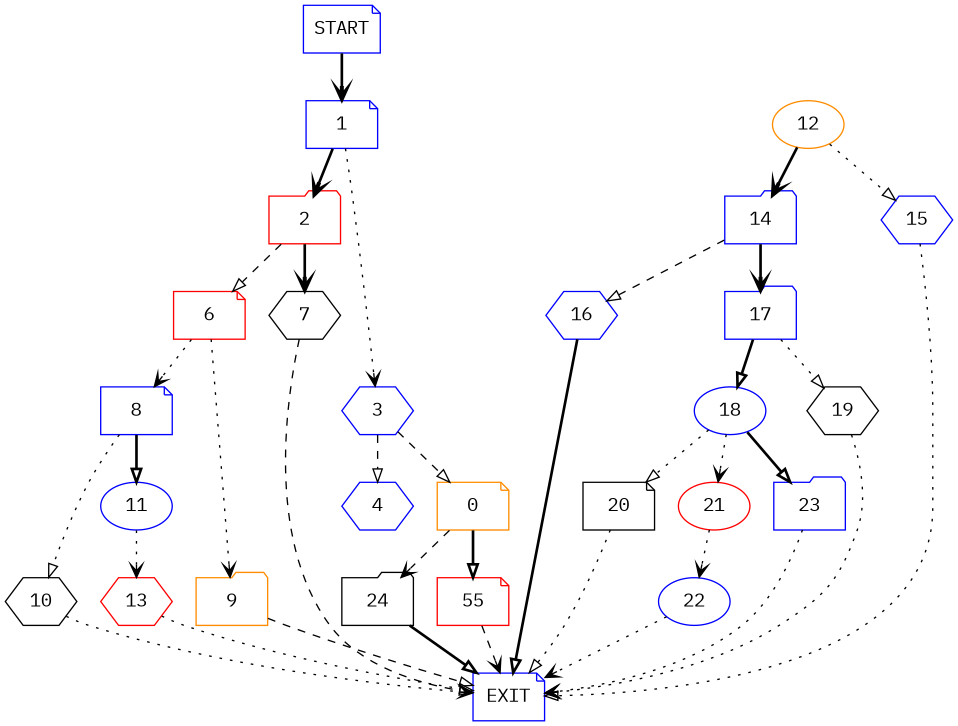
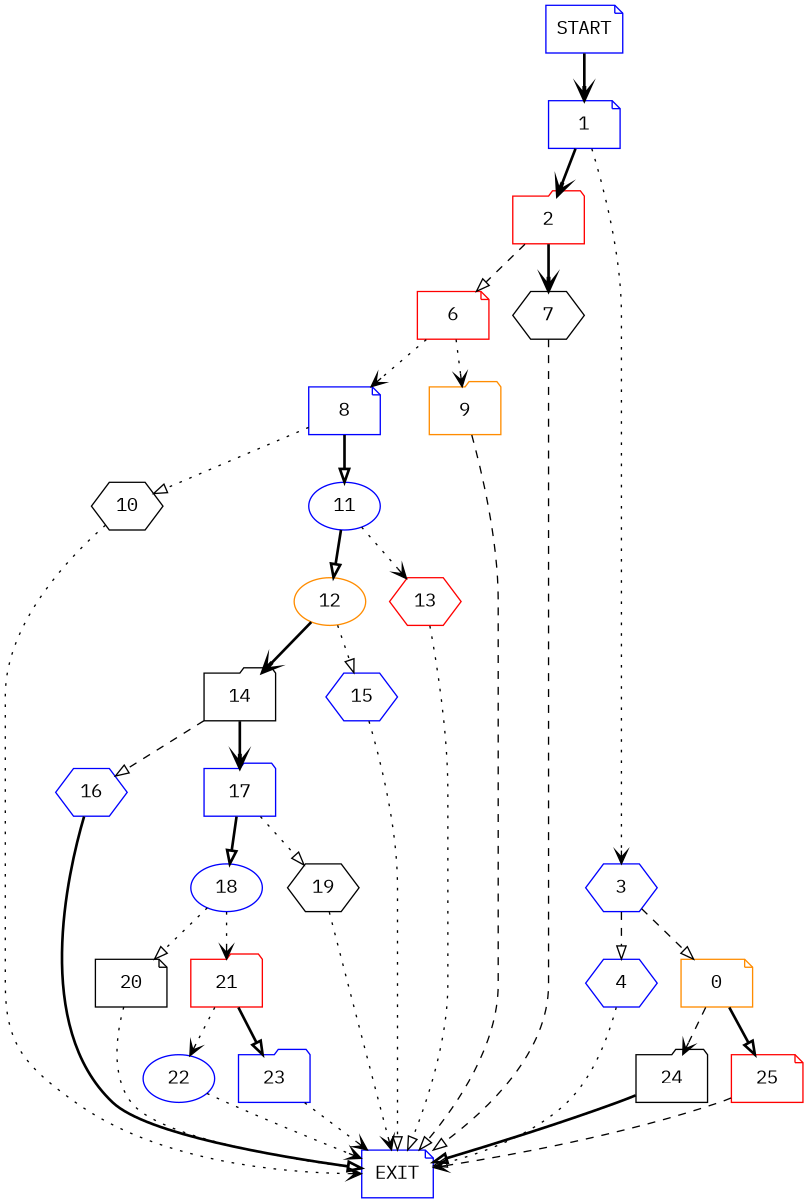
node "14": color blue -> black
edge "18" -> "23": now "21" -> "23"
node "21": shape ellipse -> folder
edge "11" -> "12": added
node "55": label "55" -> "25"
edge "4" -> "EXIT": added
